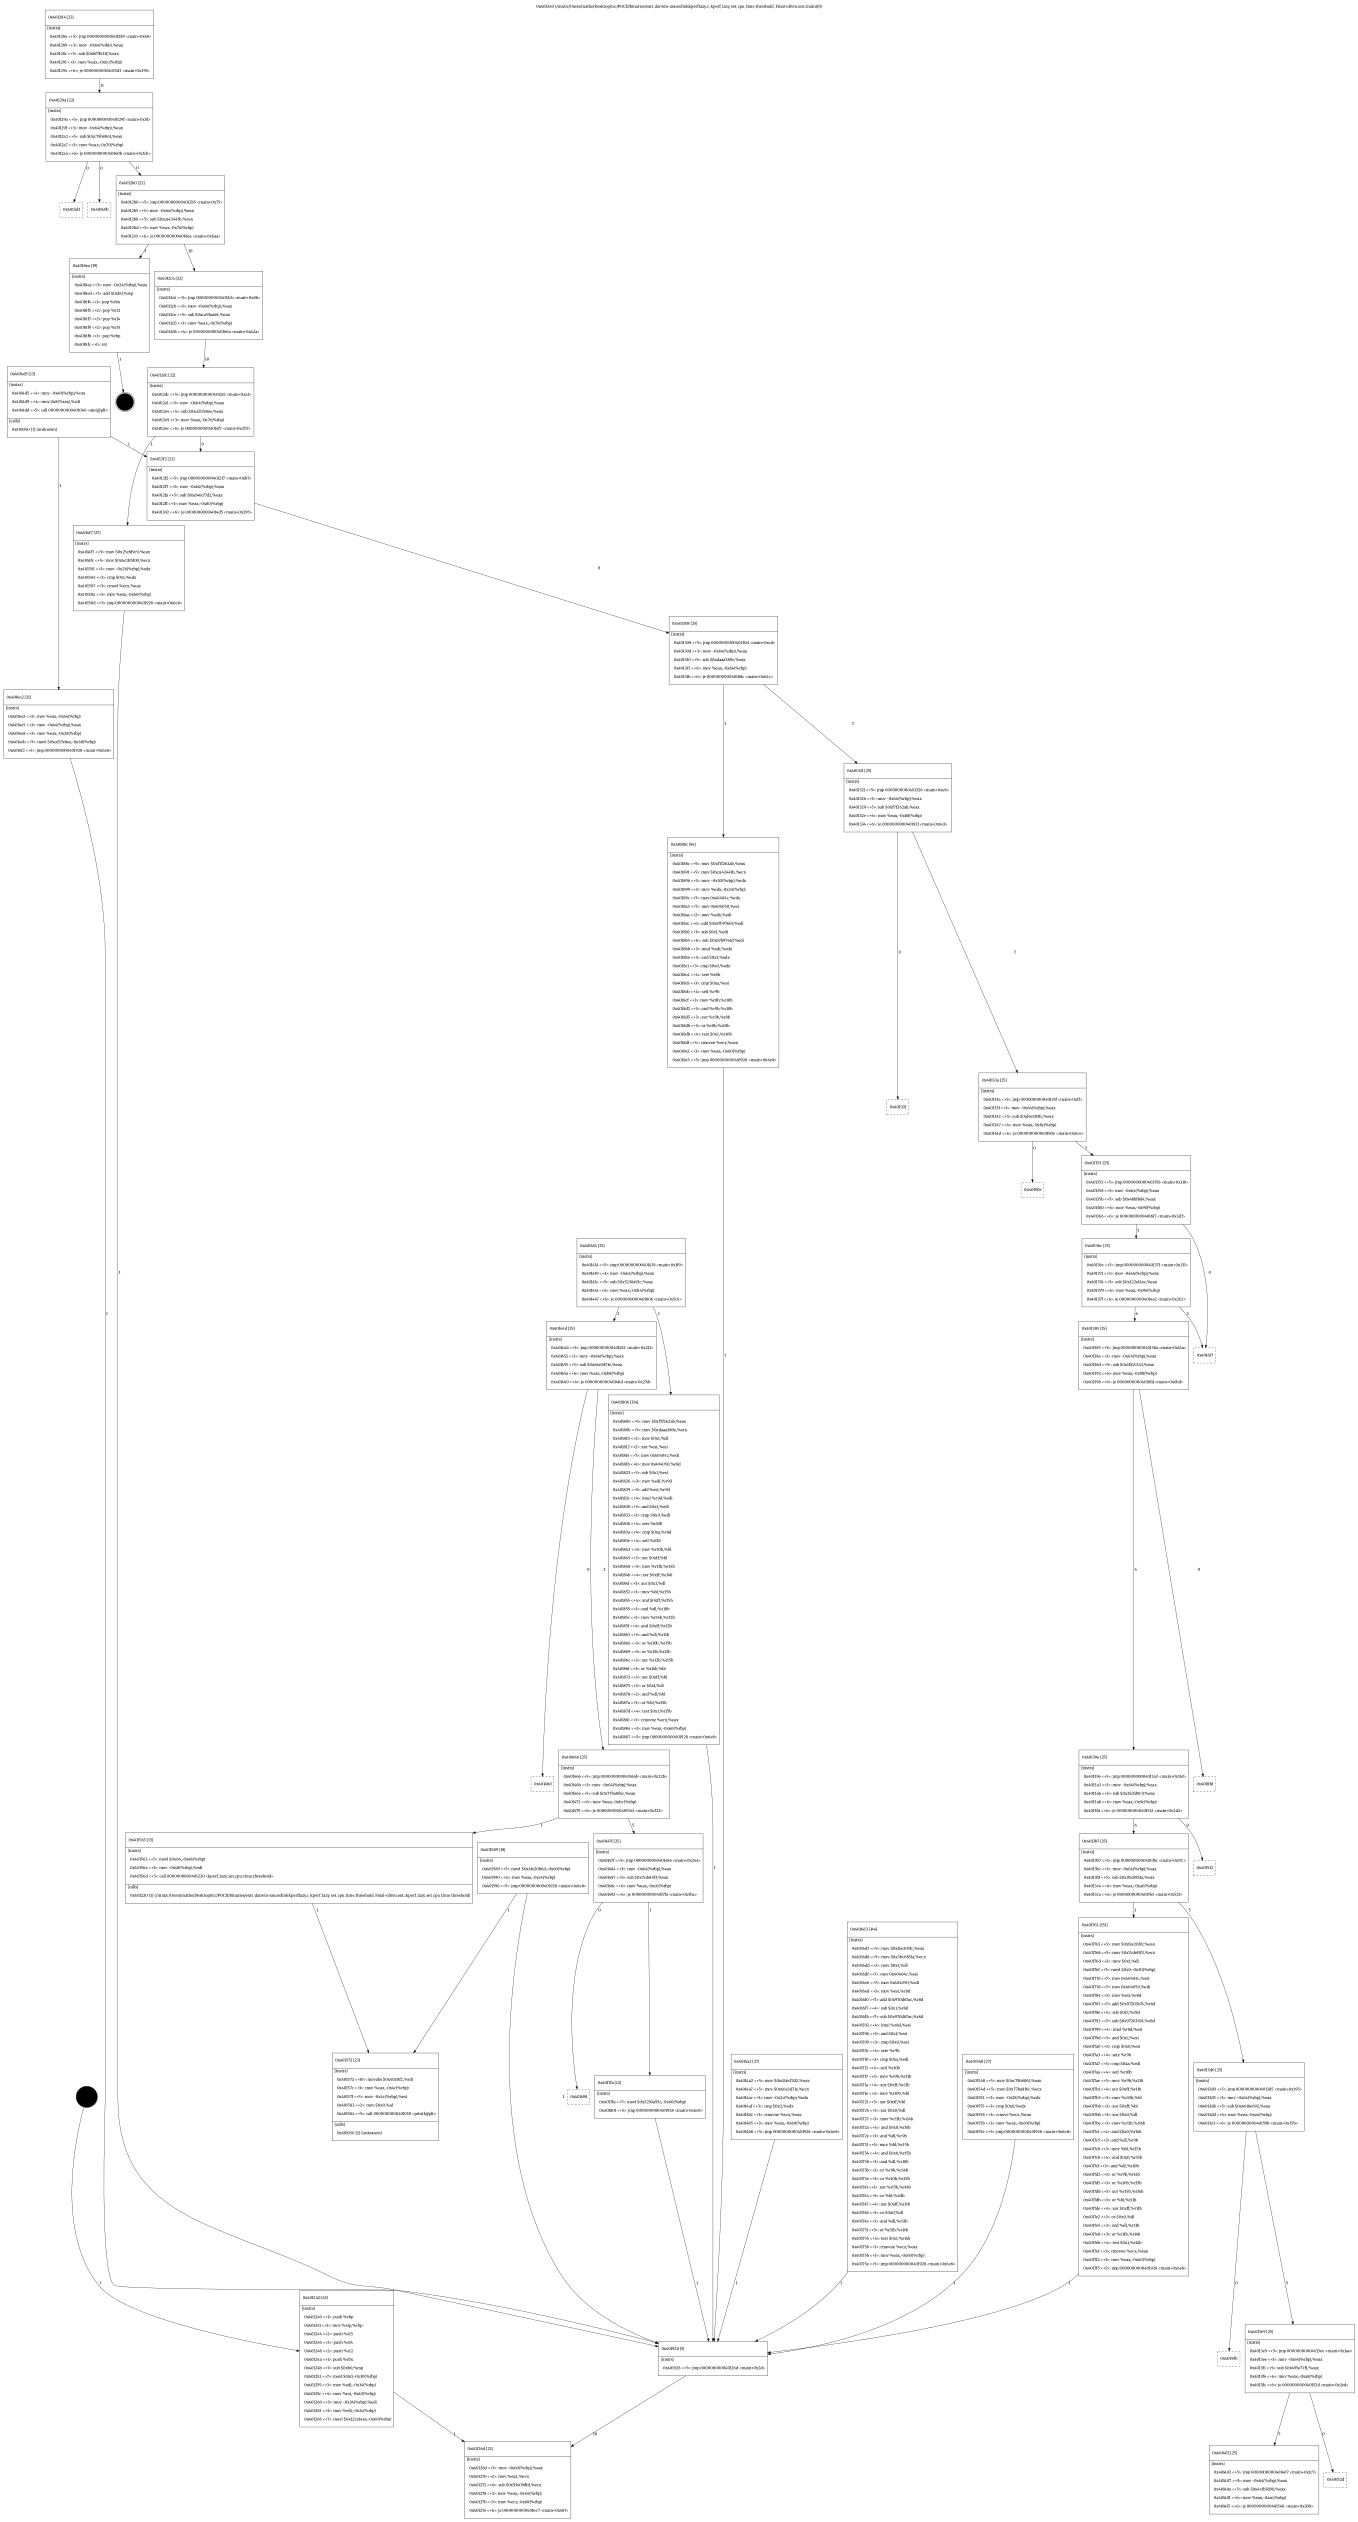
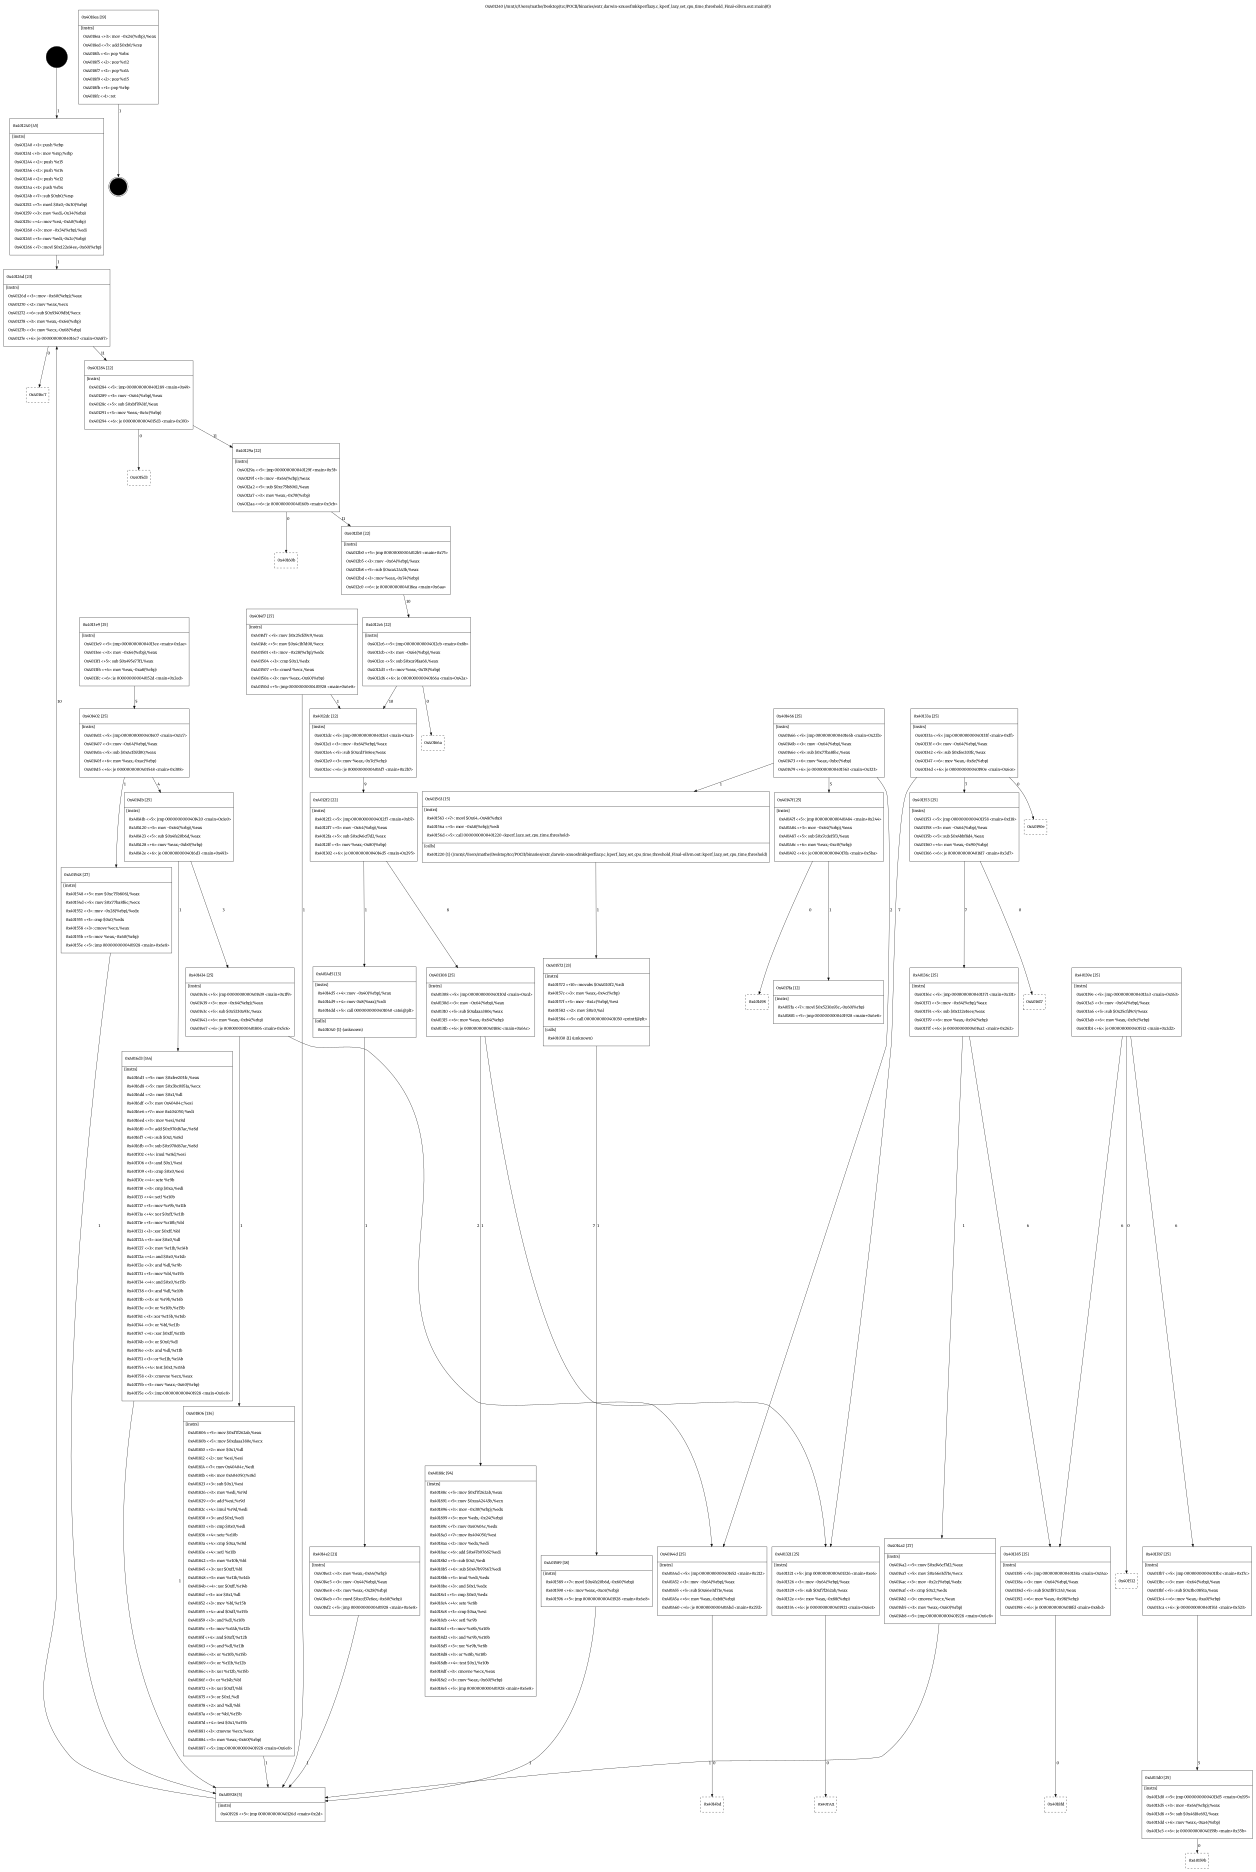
edge "0x40129a [22]" -> "0x4015d3": now "0x401284 [22]" -> "0x4015d3"
edge "0x4012b0 [22]" -> "0x4018ea [19]": removed, label "1"
edge "0x40126d [23]" -> "0x401284 [22]": added, label "11"
node "0x4016c7": added
edge "0x4014d5 [13]" -> "0x4012f2 [22]": reversed
edge "0x4012dc [22]" -> "0x4014f7 [27]": reversed
node "0x40166a": added
edge "0x401402 [25]" -> "0x401548 [27]": added, label "1"
node "0x40141b [25]": added
edge "0x401321 [25]" -> "0x40133a [25]": reversed
edge "0x40136c [25]" -> "0x401617": now "0x40136c [25]" -> "0x4014a2 [27]"
edge "0x401385 [25]" -> "0x40139e [25]": reversed
edge "0x40144d [25]" -> "0x401466 [25]": reversed
edge "0x40188c [94]" -> "0x401928 [5]": removed, label "1"
edge "0x401589 [18]" -> "0x401572 [23]": reversed
node "0x401763 [151]": removed
edge "0x4013d0 [25]" -> "0x4013e9 [25]": removed, label "5"
edge "0x4017fa [12]" -> "0x401928 [5]": removed, label "1"
node "0x40152d": removed
